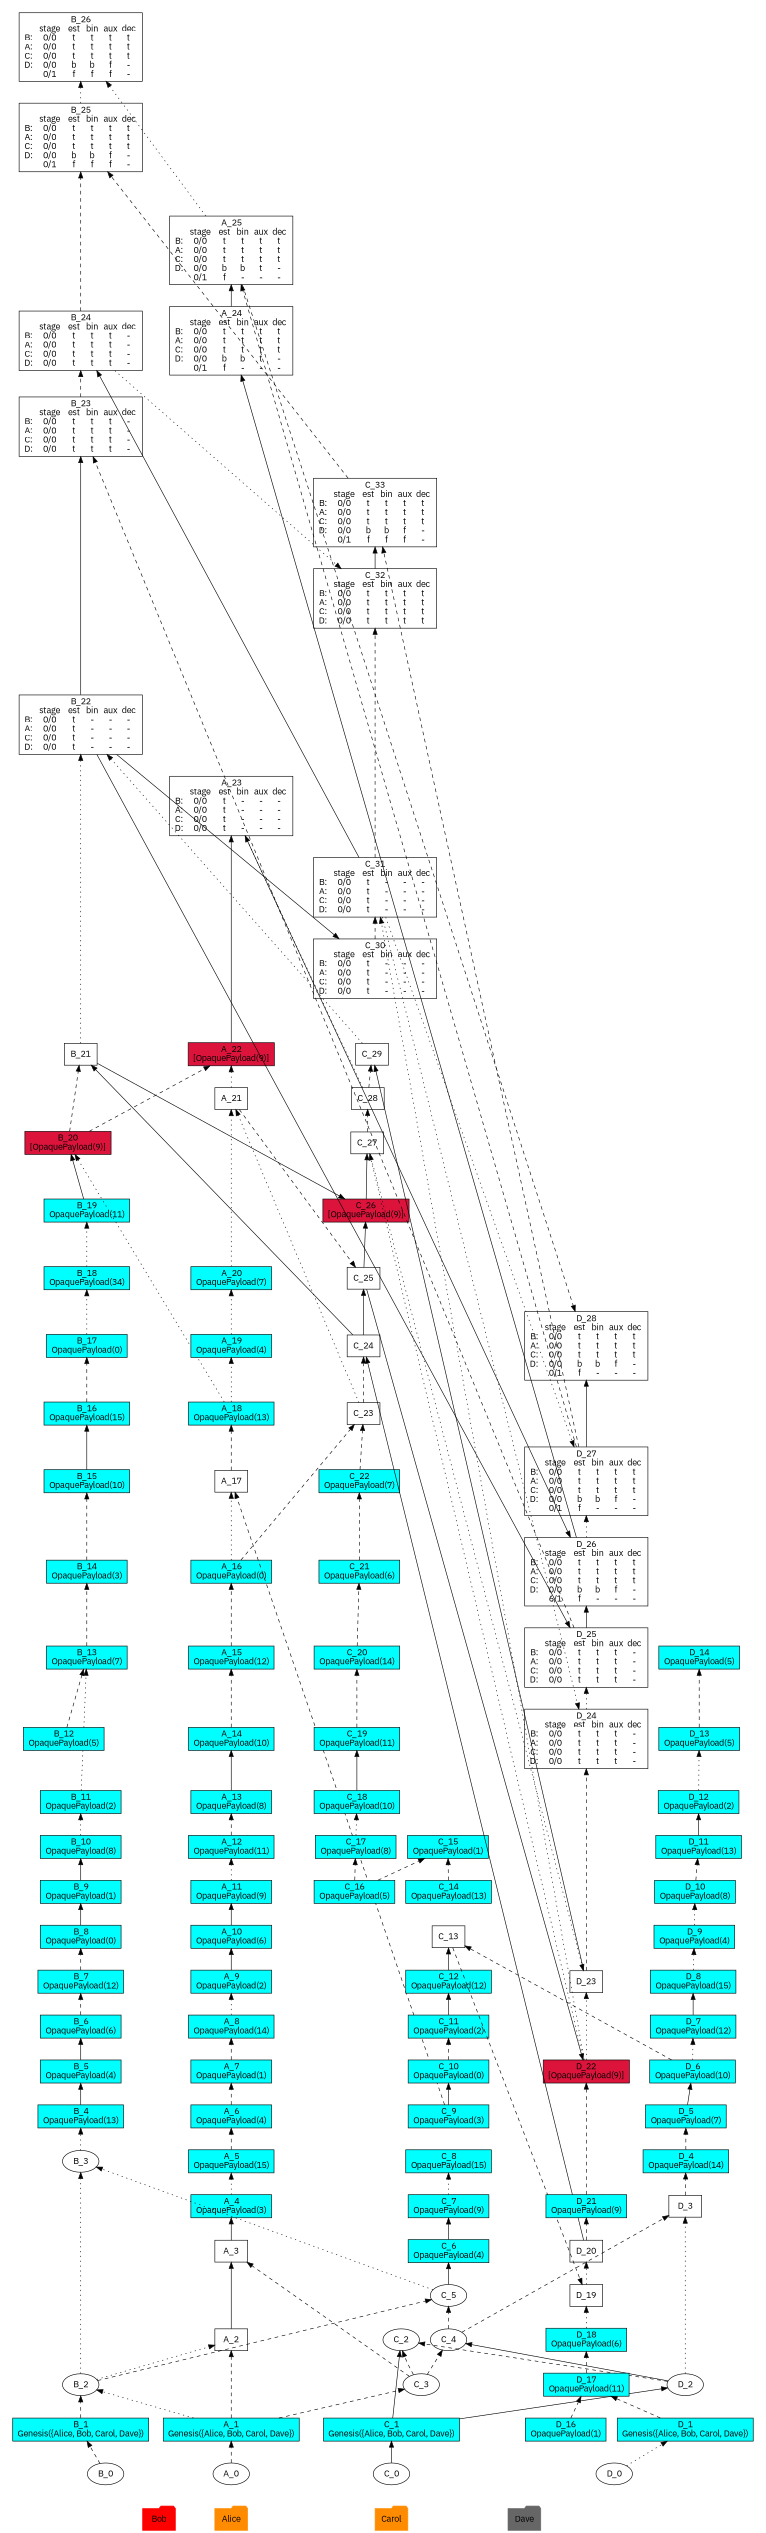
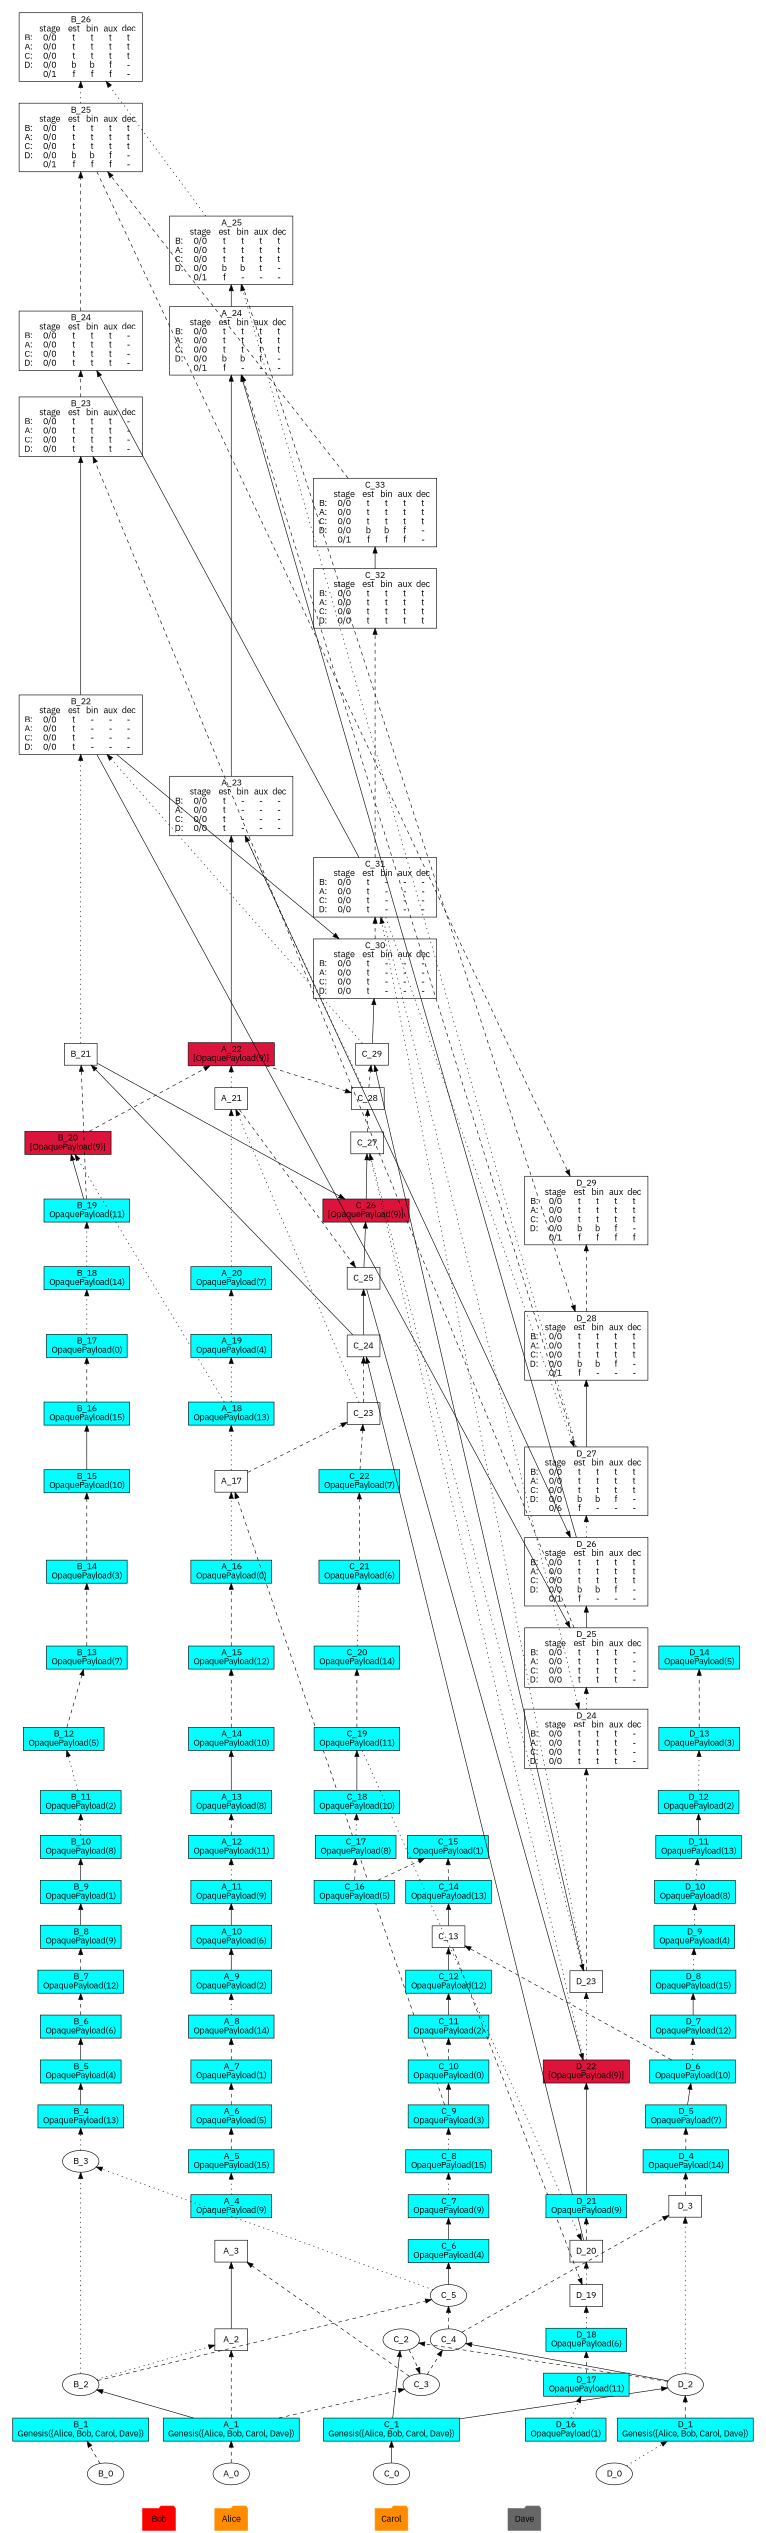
edge "B_24" -> "C_32": removed
edge "A_23" -> "A_24": added
edge "D_27" -> "A_25": style dashed -> dotted
edge "D_27" -> "C_33": now "D_27" -> "A_24"
edge "C_29" -> "C_30": added
edge "A_22" -> "C_28": added
edge "B_20" -> "B_21": now "B_19" -> "B_21"
node "D_29": added
node "B_18": text "OpaquePayload(34)" -> "OpaquePayload(14)"
edge "A_17" -> "A_18": style dashed -> dotted
edge "D_22" -> "C_31": now "D_23" -> "C_31"
edge "A_16" -> "C_23": now "A_17" -> "C_23"
node "D_27": text "0/1" -> "0/6"
node "D_26": text "6/1" -> "0/1"
edge "C_20" -> "C_21": style dashed -> dotted
edge "B_11" -> "B_13": now "B_11" -> "B_12"
node "D_13": text "OpaquePayload(5)" -> "OpaquePayload(3)"
edge "D_10" -> "D_11": style dashed -> dotted
edge "C_13" -> "C_14": added
node "B_8": text "OpaquePayload(0)" -> "OpaquePayload(9)"
edge "C_19" -> "D_20": added
node "A_6": text "OpaquePayload(4)" -> "OpaquePayload(5)"
edge "C_8" -> "C_9": added
edge "D_21" -> "D_22": style dashed -> solid
node "A_4": text "OpaquePayload(3)" -> "OpaquePayload(9)"
edge "A_3" -> "A_4": removed
edge "C_3" -> "C_2": reversed
edge "A_1" -> "B_2": style dotted -> solid
edge "D_1" -> "D_17": now "D_1" -> "D_2"
edge "B_1" -> "B_2": removed
edge "D_16" -> "D_17": style dashed -> dotted
